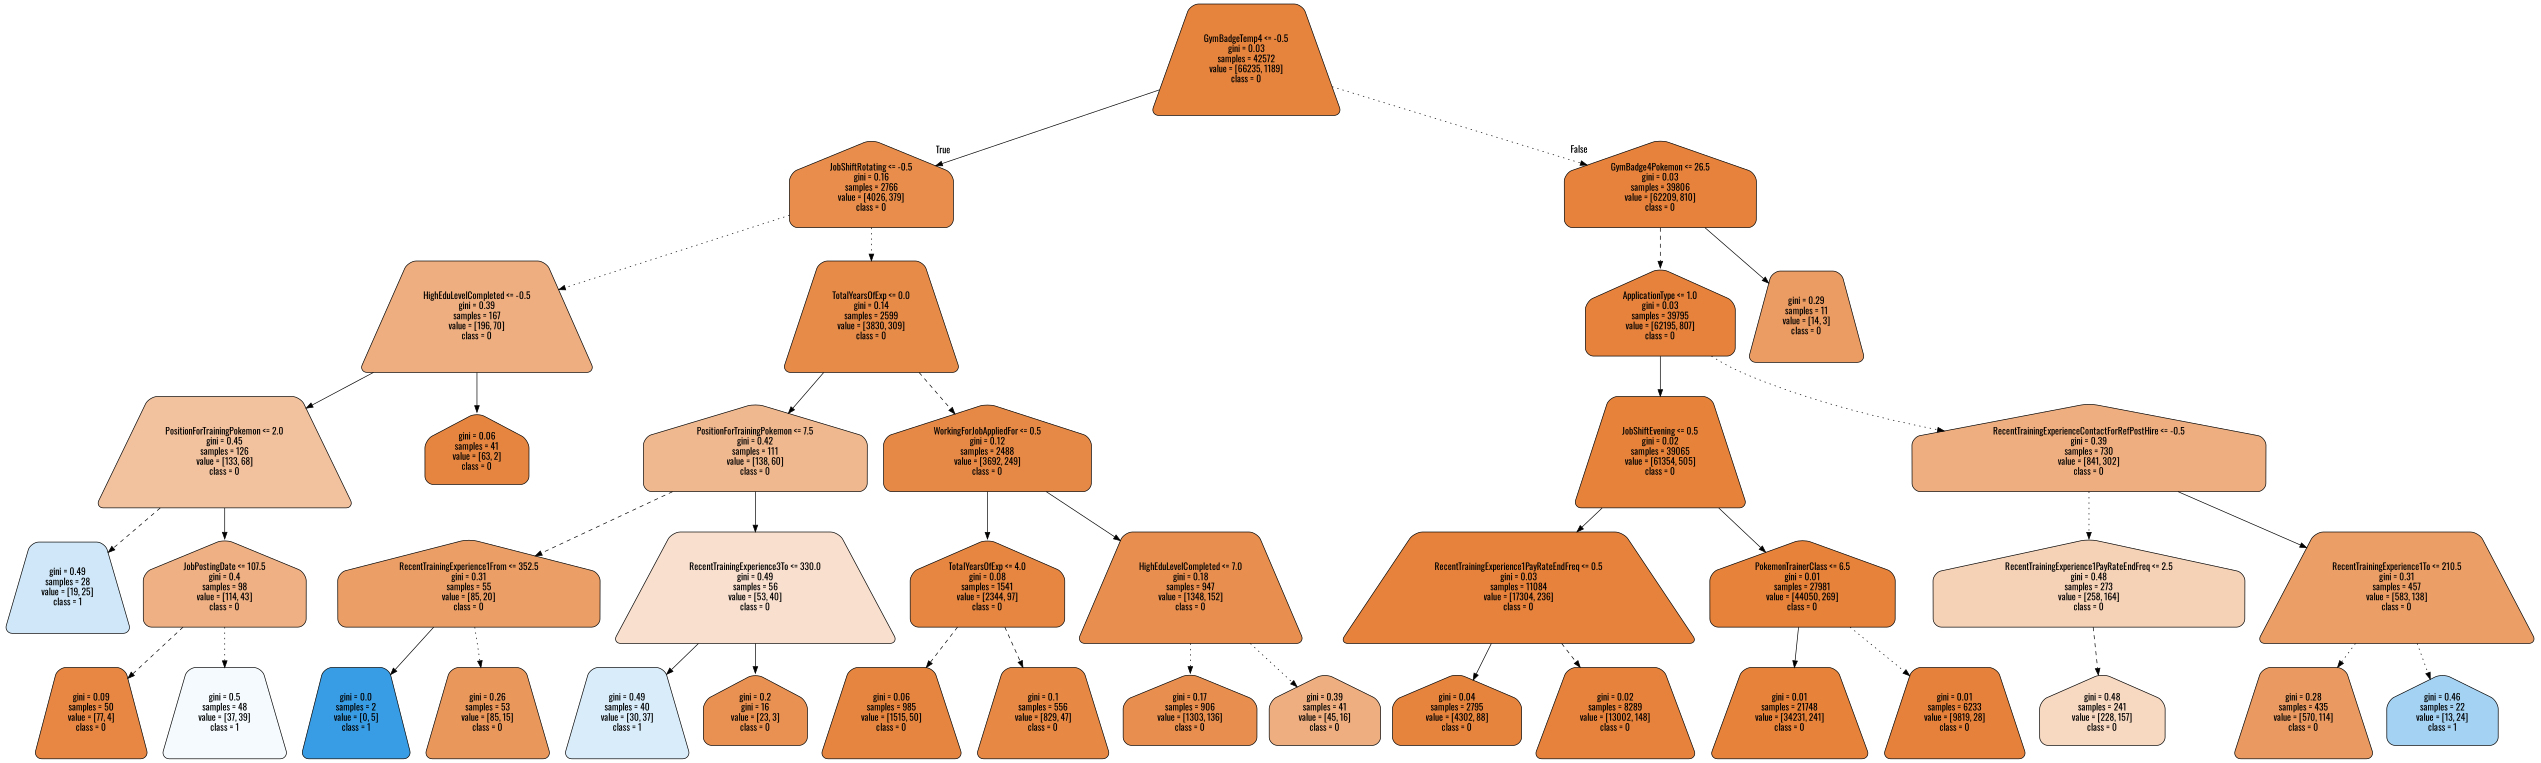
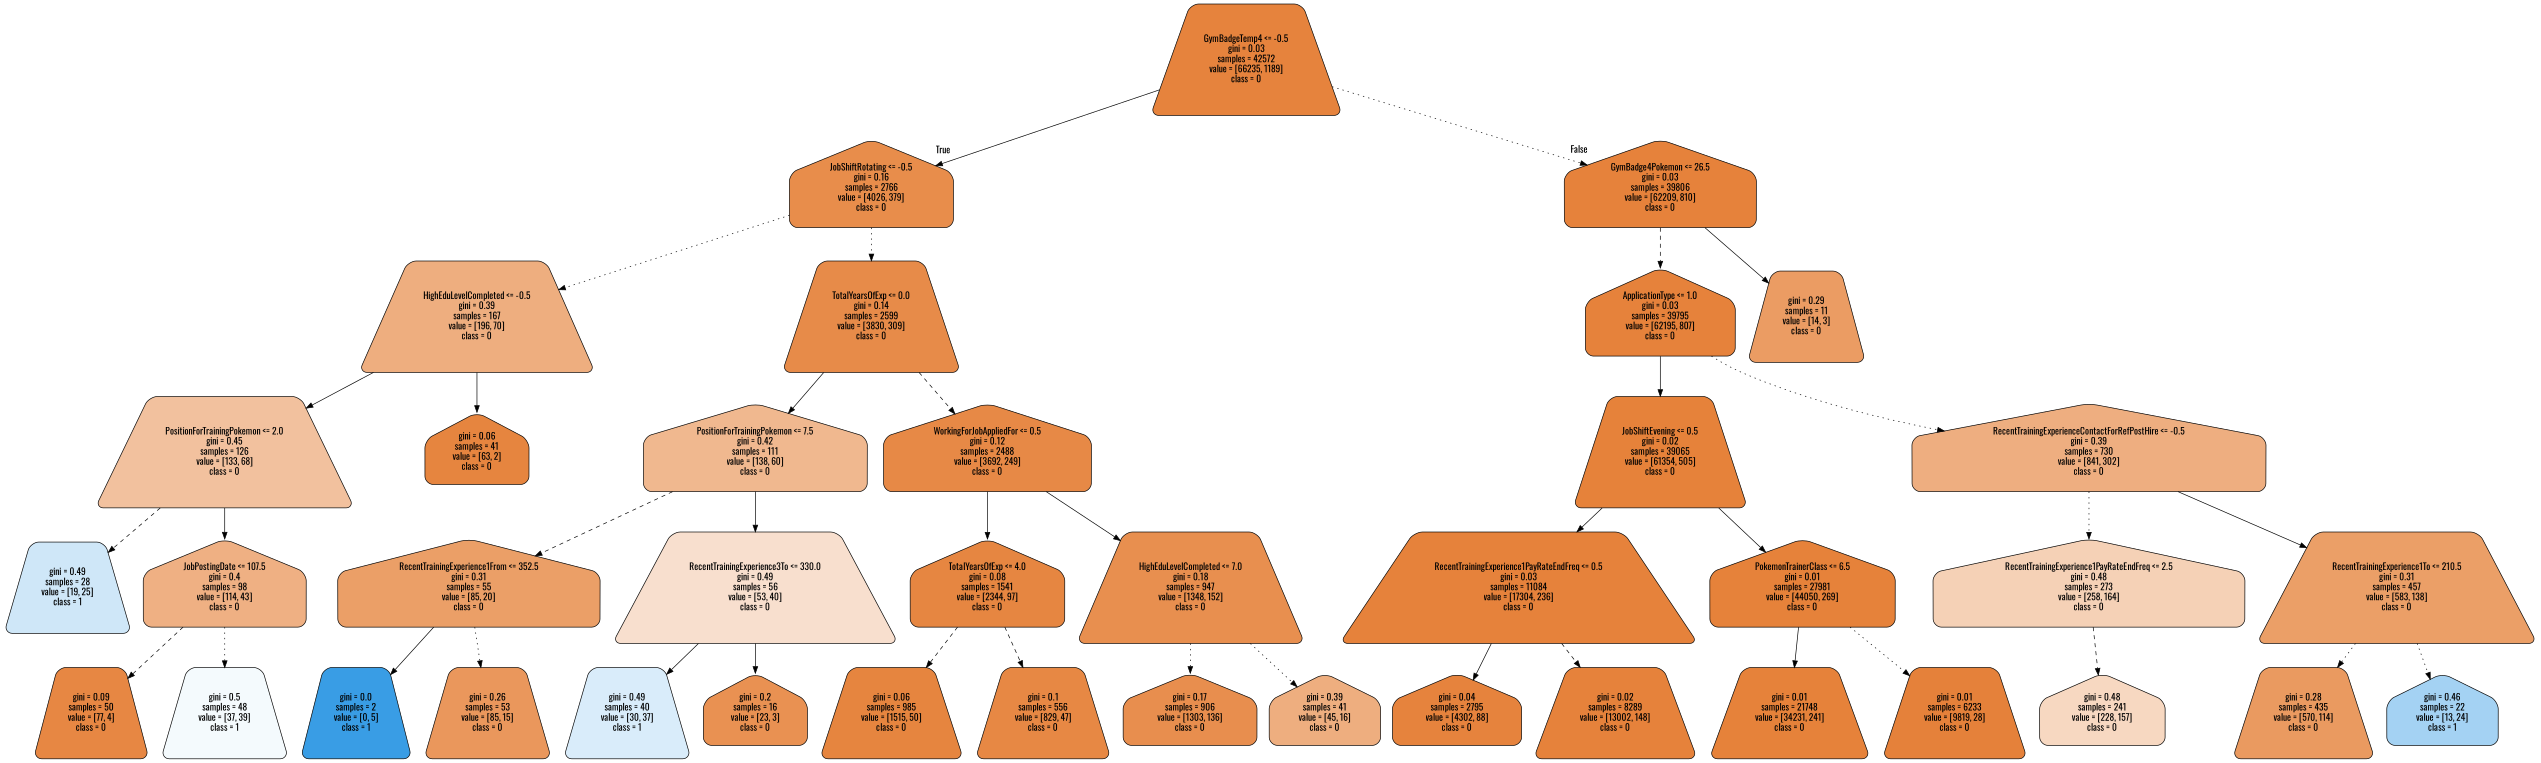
node "gini = 0.2 gini = 16 value = [23, 3] class = 0": label "gini = 0.2 gini = 16 value = [23, 3] class = 0" -> "gini = 0.2 samples = 16 value = [23, 3] class = 0"
